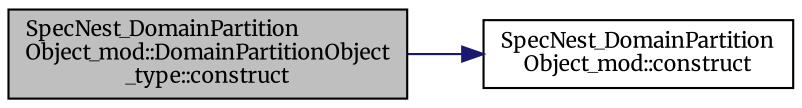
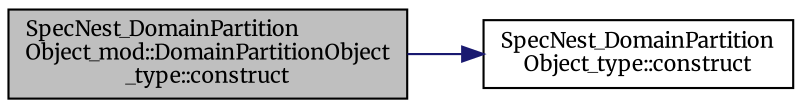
node "SpecNest_DomainPartition Object_mod::construct": label "SpecNest_DomainPartition Object_mod::construct" -> "SpecNest_DomainPartition Object_type::construct"
